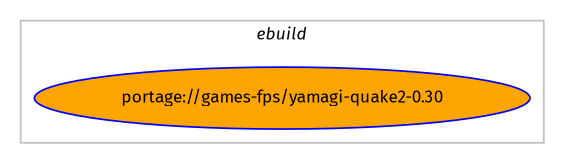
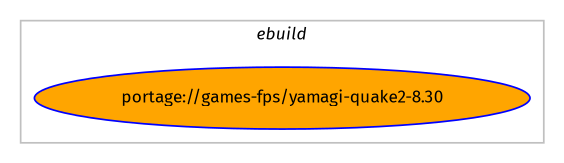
node "portage://games-fps/yamagi-quake2-0.30": label "portage://games-fps/yamagi-quake2-0.30" -> "portage://games-fps/yamagi-quake2-8.30"
